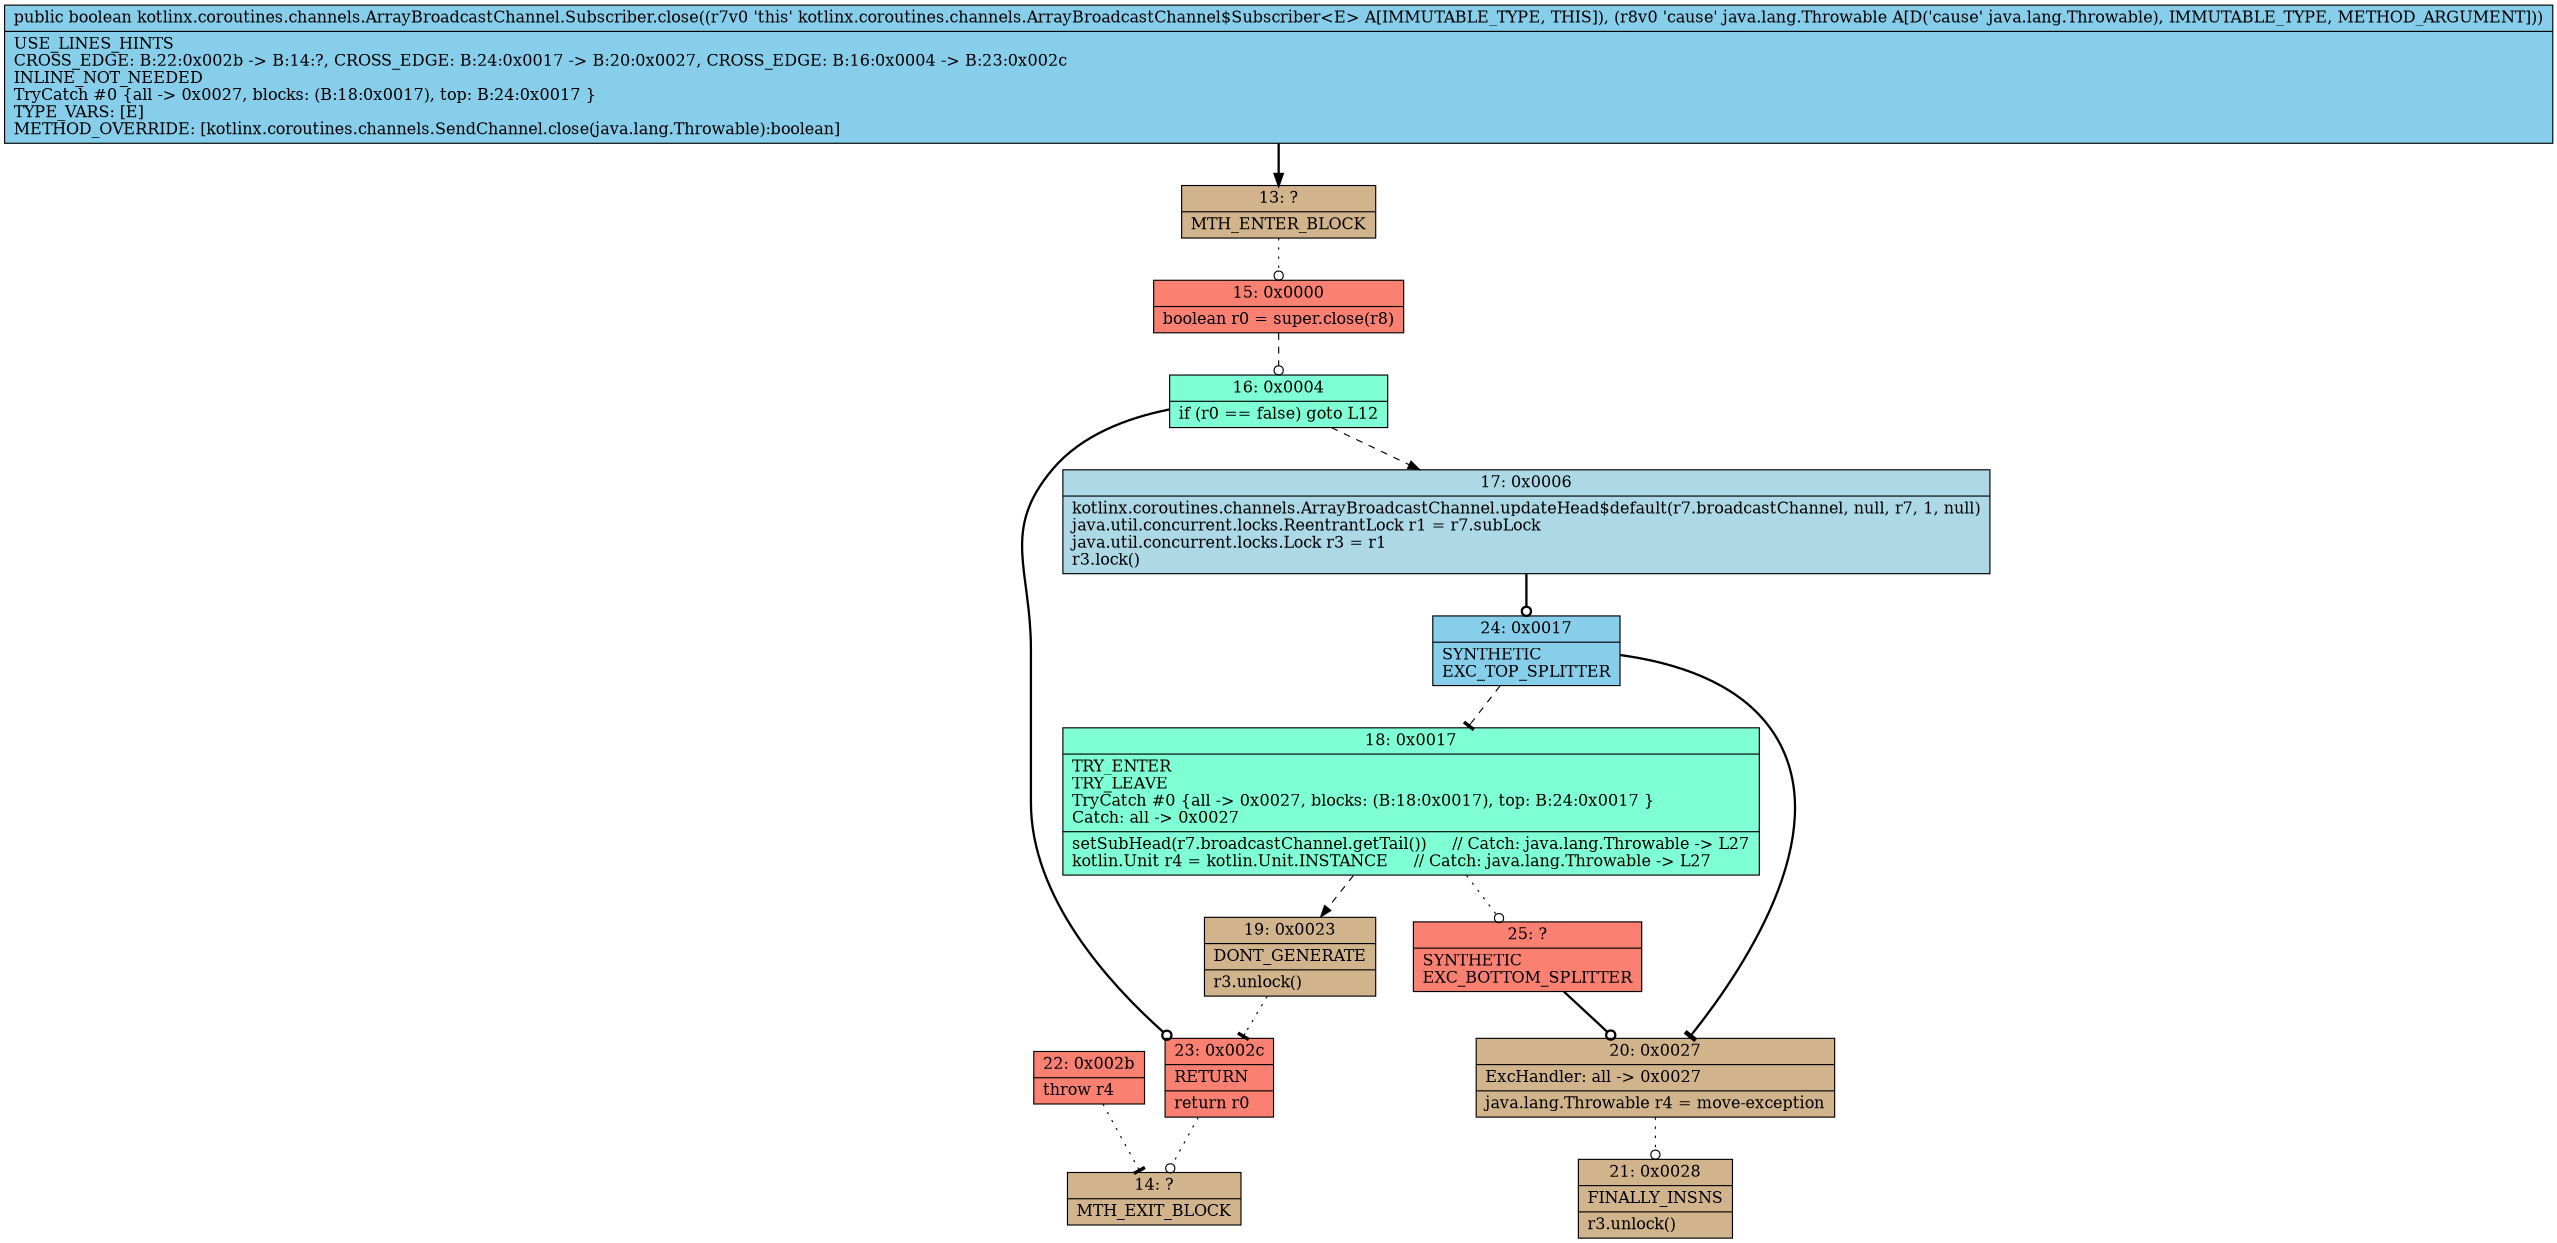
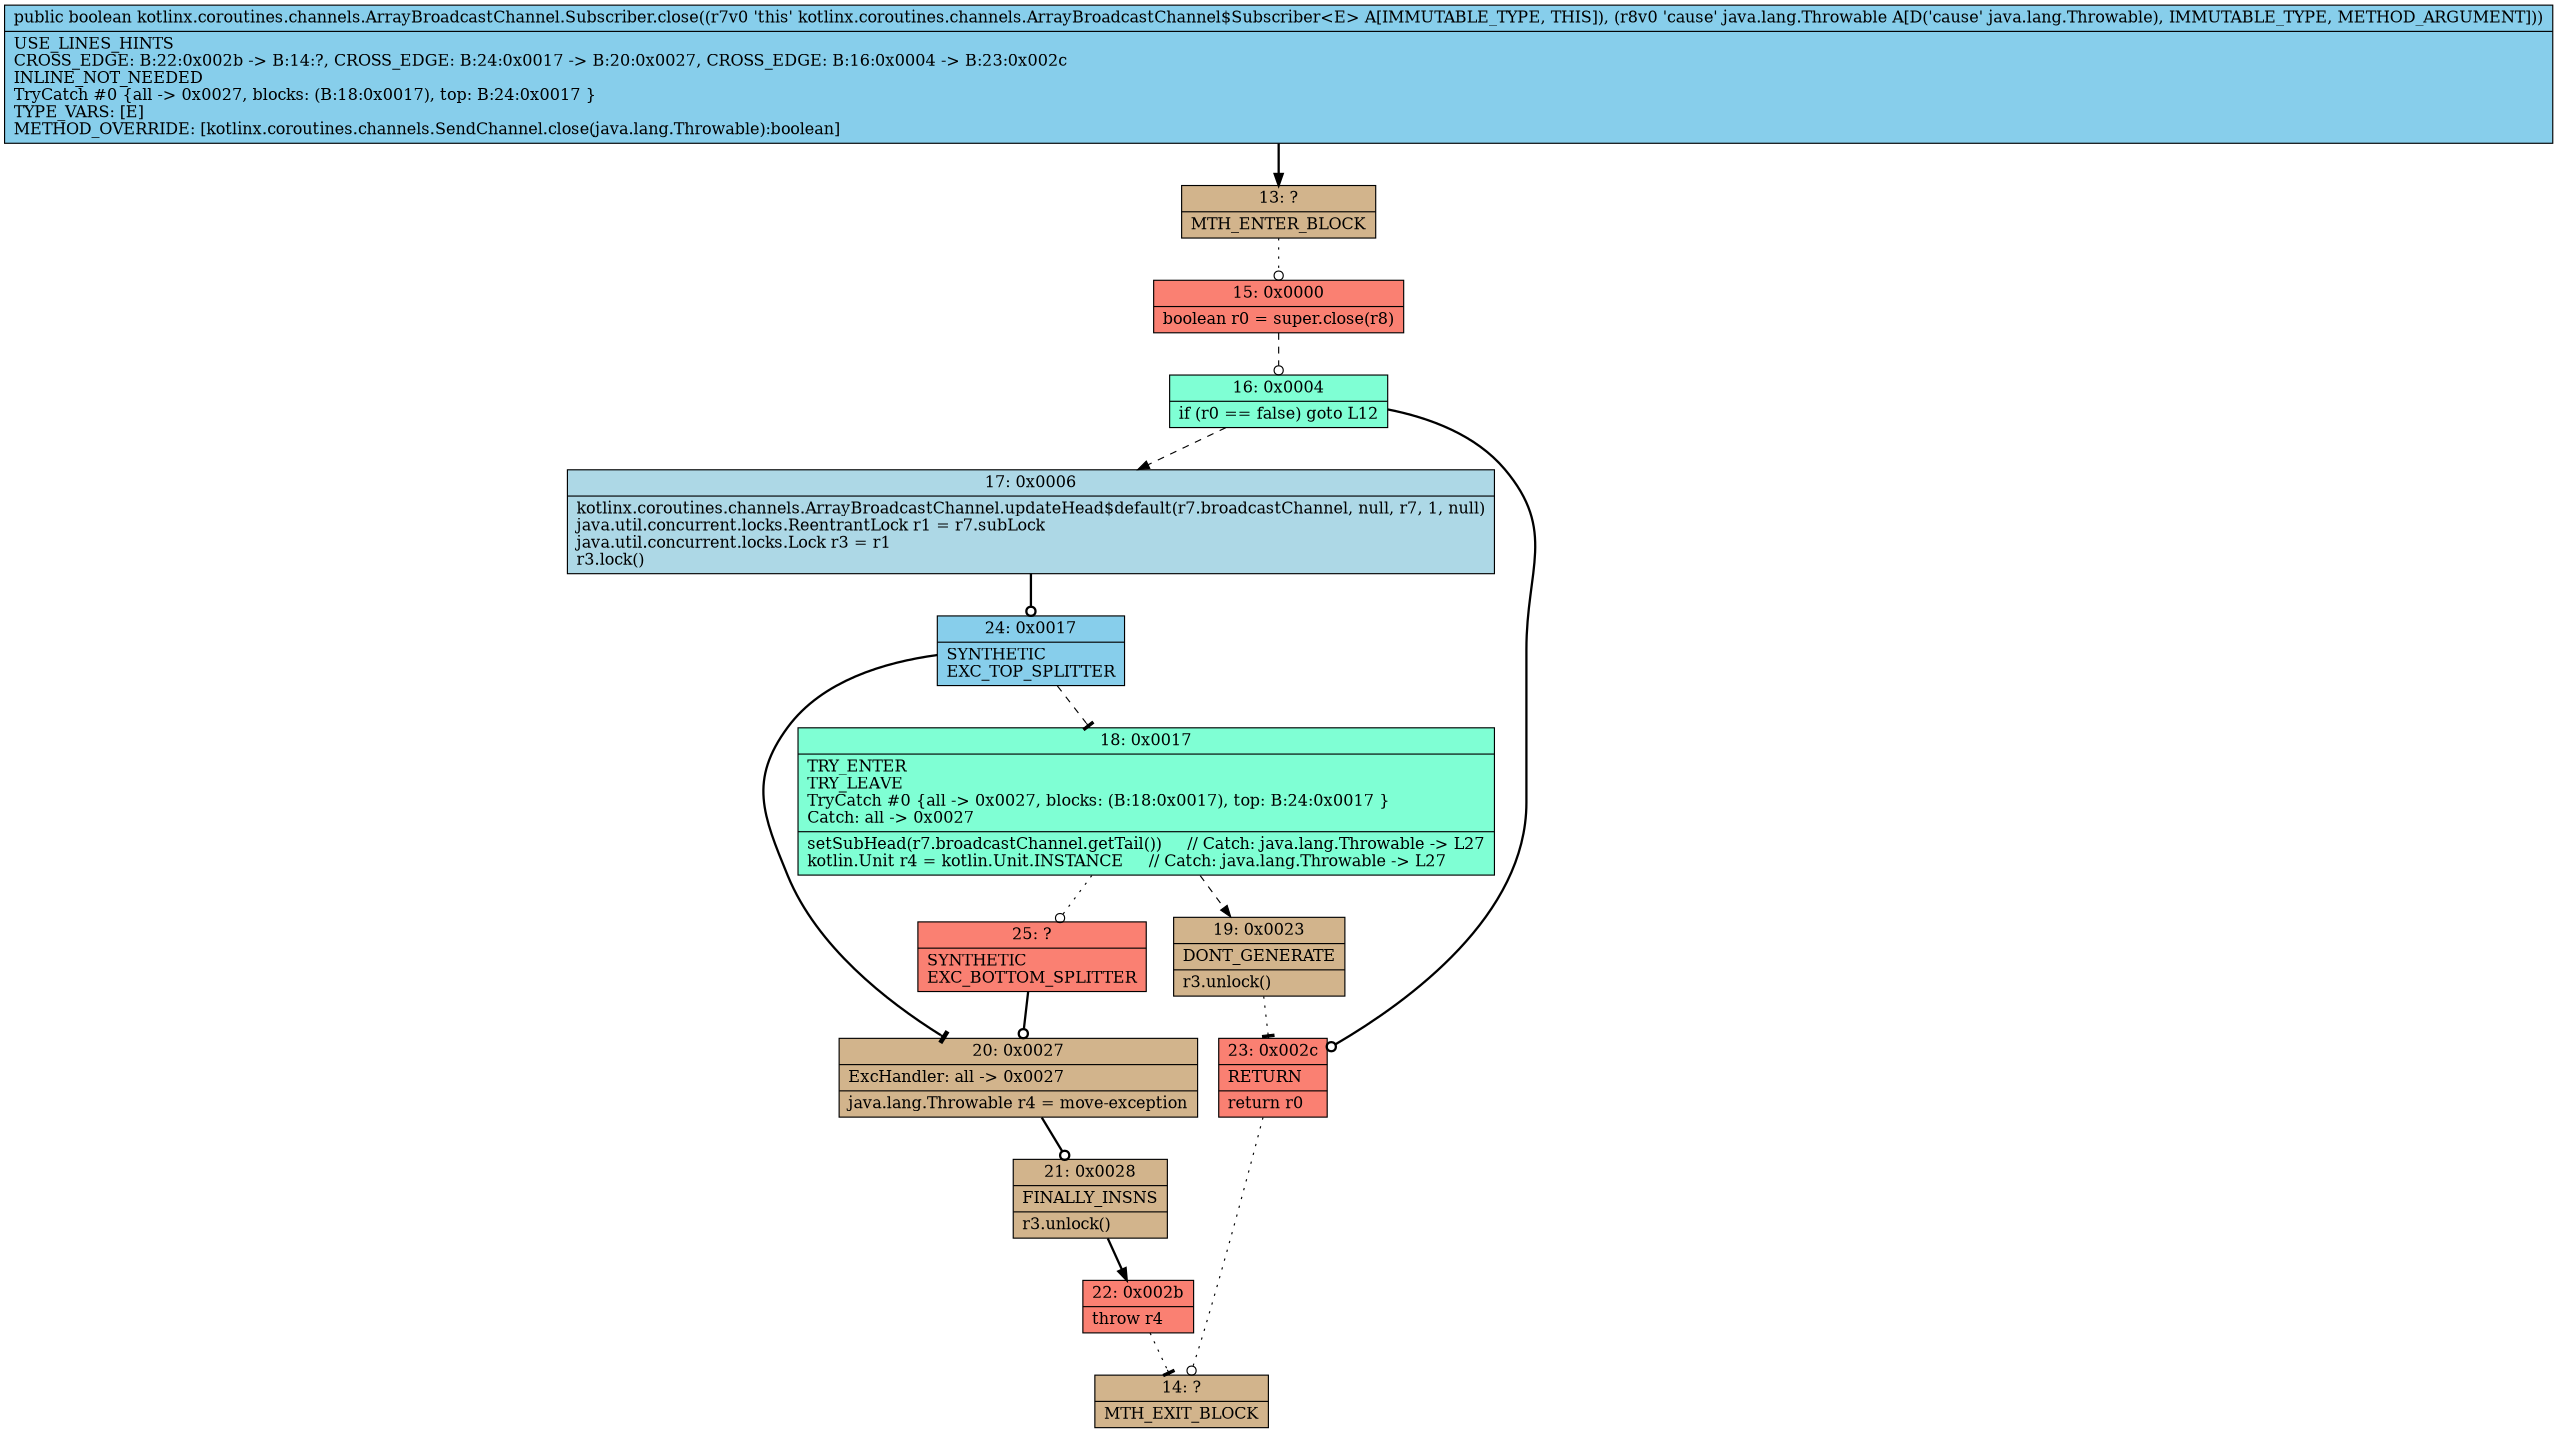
edge "20: 0x0027" -> "21: 0x0028": style dotted -> bold
edge "21: 0x0028" -> "22: 0x002b": added
